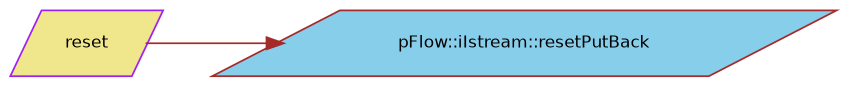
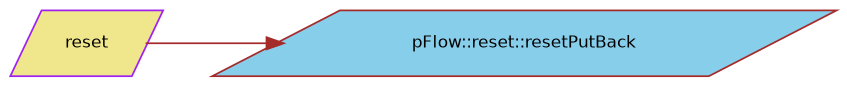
node "pFlow::iIstream::resetPutBack": label "pFlow::iIstream::resetPutBack" -> "pFlow::reset::resetPutBack"
